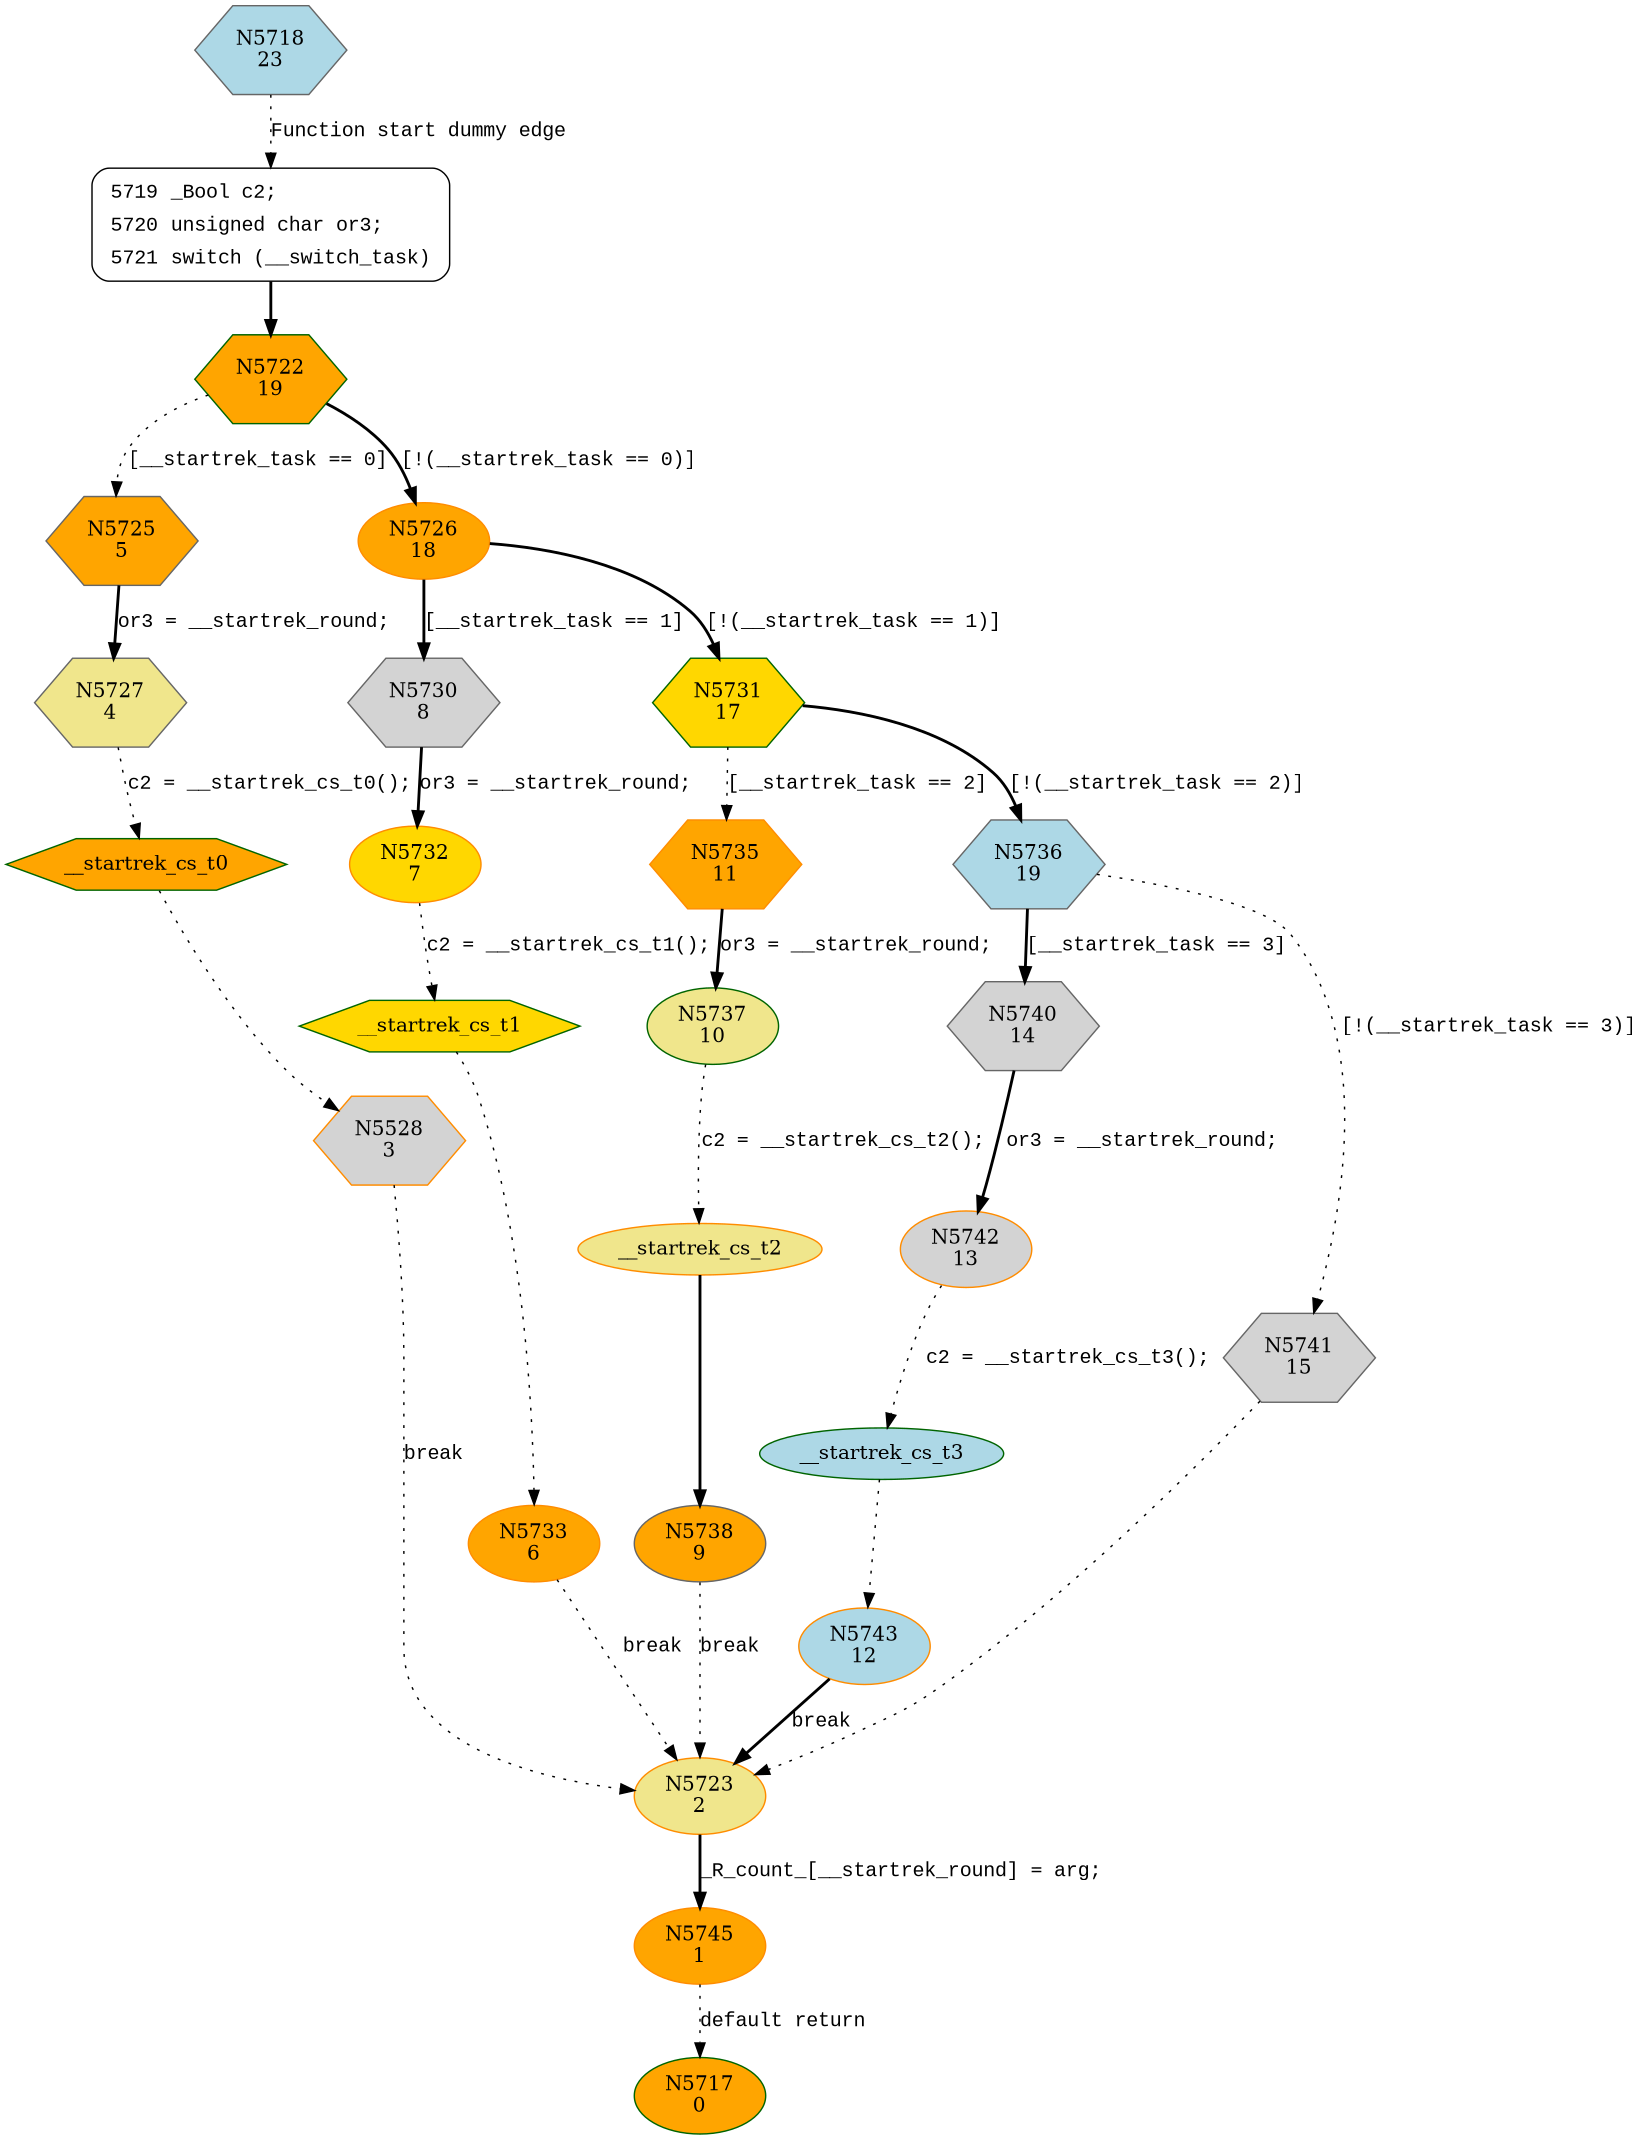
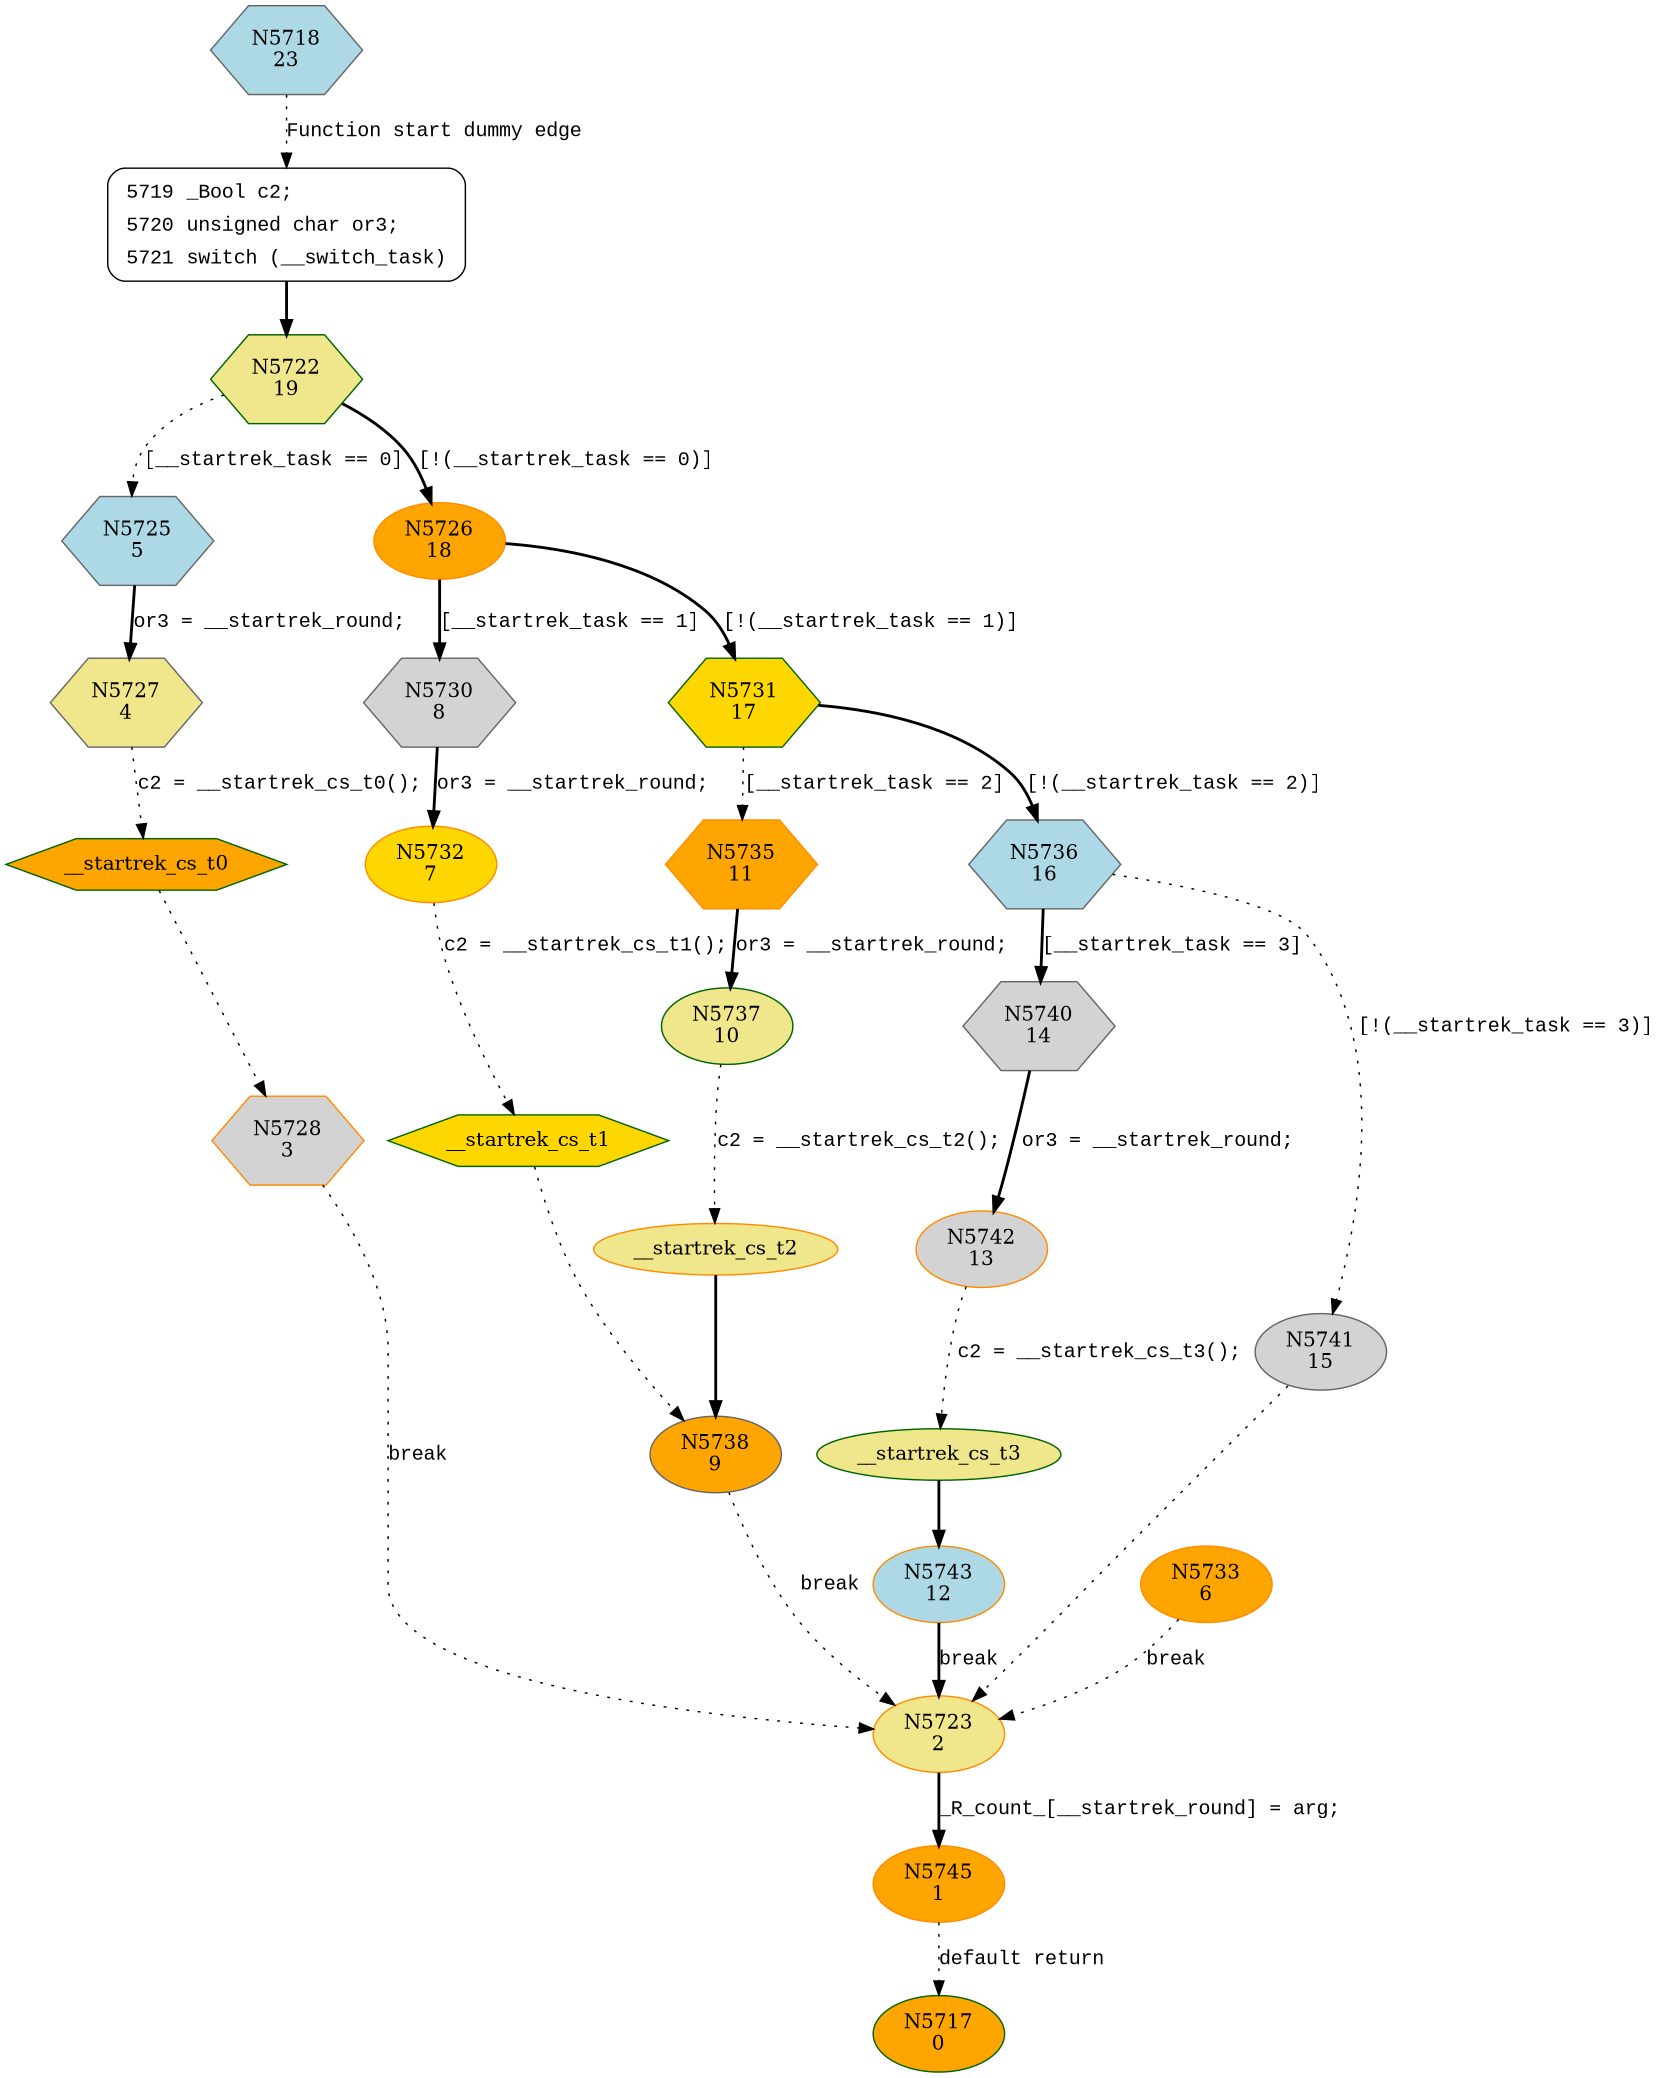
node "N5722 19": fillcolor orange -> khaki
node "N5725 5": fillcolor orange -> lightblue
node "N5736 19": label "N5736 19" -> "N5736 16"
node "N5528 3": label "N5528 3" -> "N5728 3"
edge "__startrek_cs_t1" -> "N5733 6": now "__startrek_cs_t1" -> "N5738 9"
node "N5741 15": shape hexagon -> ellipse
node "__startrek_cs_t3": fillcolor lightblue -> khaki
edge "__startrek_cs_t3" -> "N5743 12": style dotted -> bold
